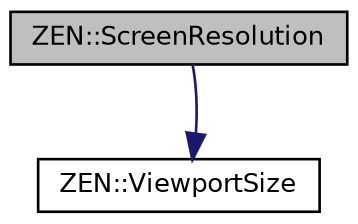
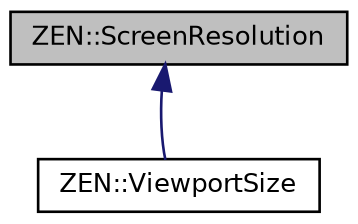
edge "ZEN::ScreenResolution" -> "ZEN::ViewportSize": reversed
